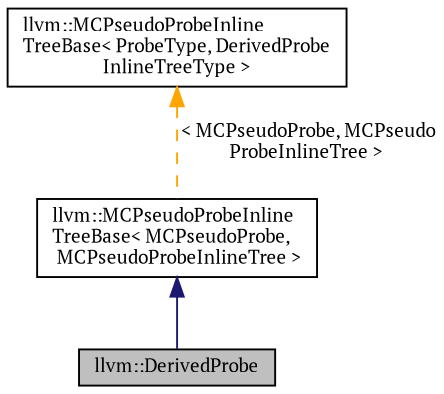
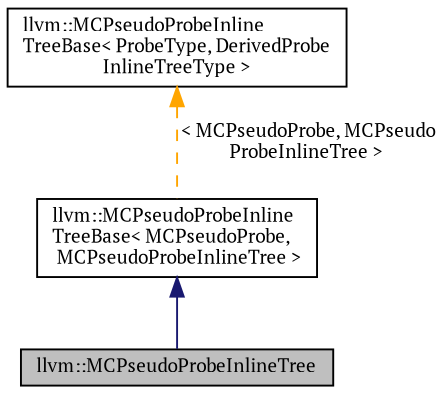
node "llvm::DerivedProbe": label "llvm::DerivedProbe" -> "llvm::MCPseudoProbeInlineTree"
